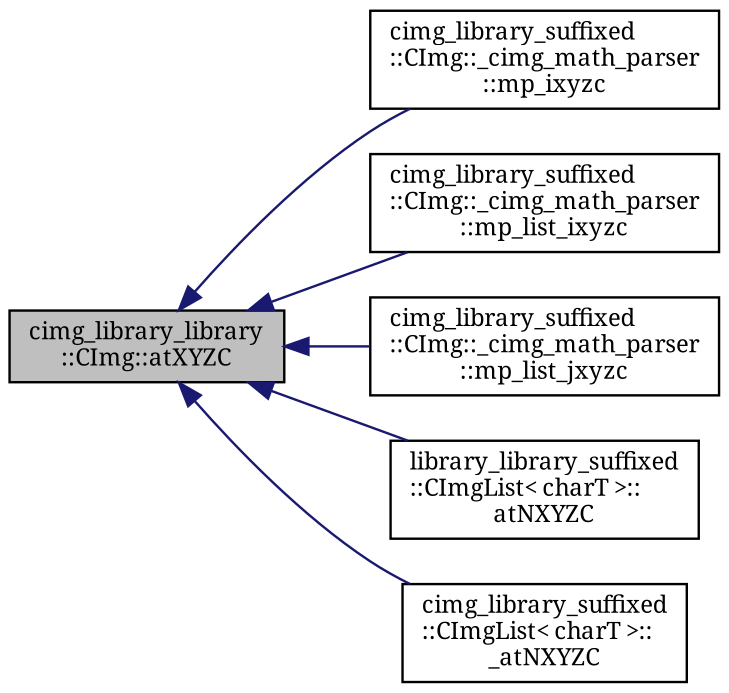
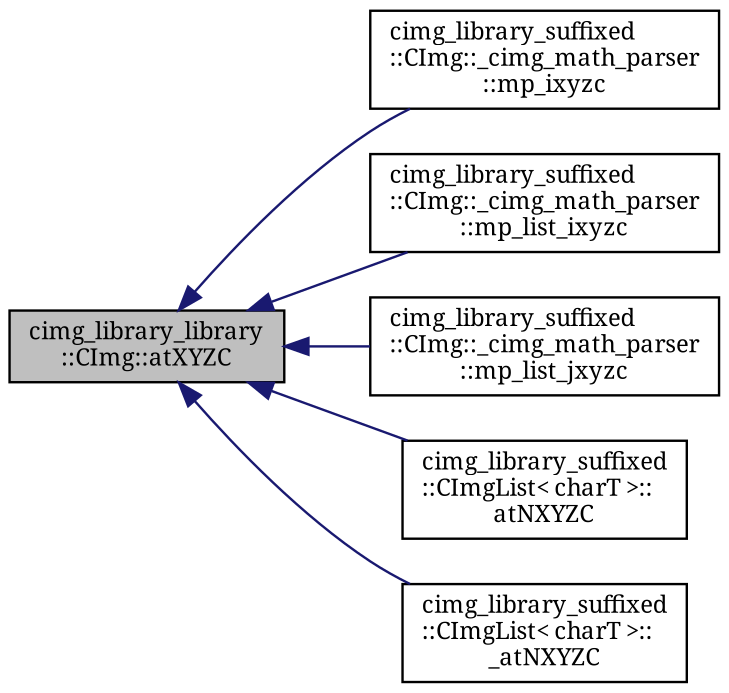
node "library_library_suffixed ::CImgList< charT >:: atNXYZC": label "library_library_suffixed ::CImgList< charT >:: atNXYZC" -> "cimg_library_suffixed ::CImgList< charT >:: atNXYZC"
